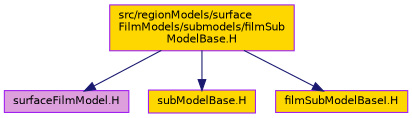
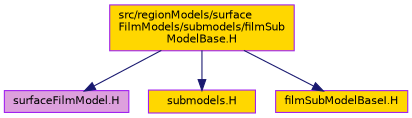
node "subModelBase.H": label "subModelBase.H" -> "submodels.H"
